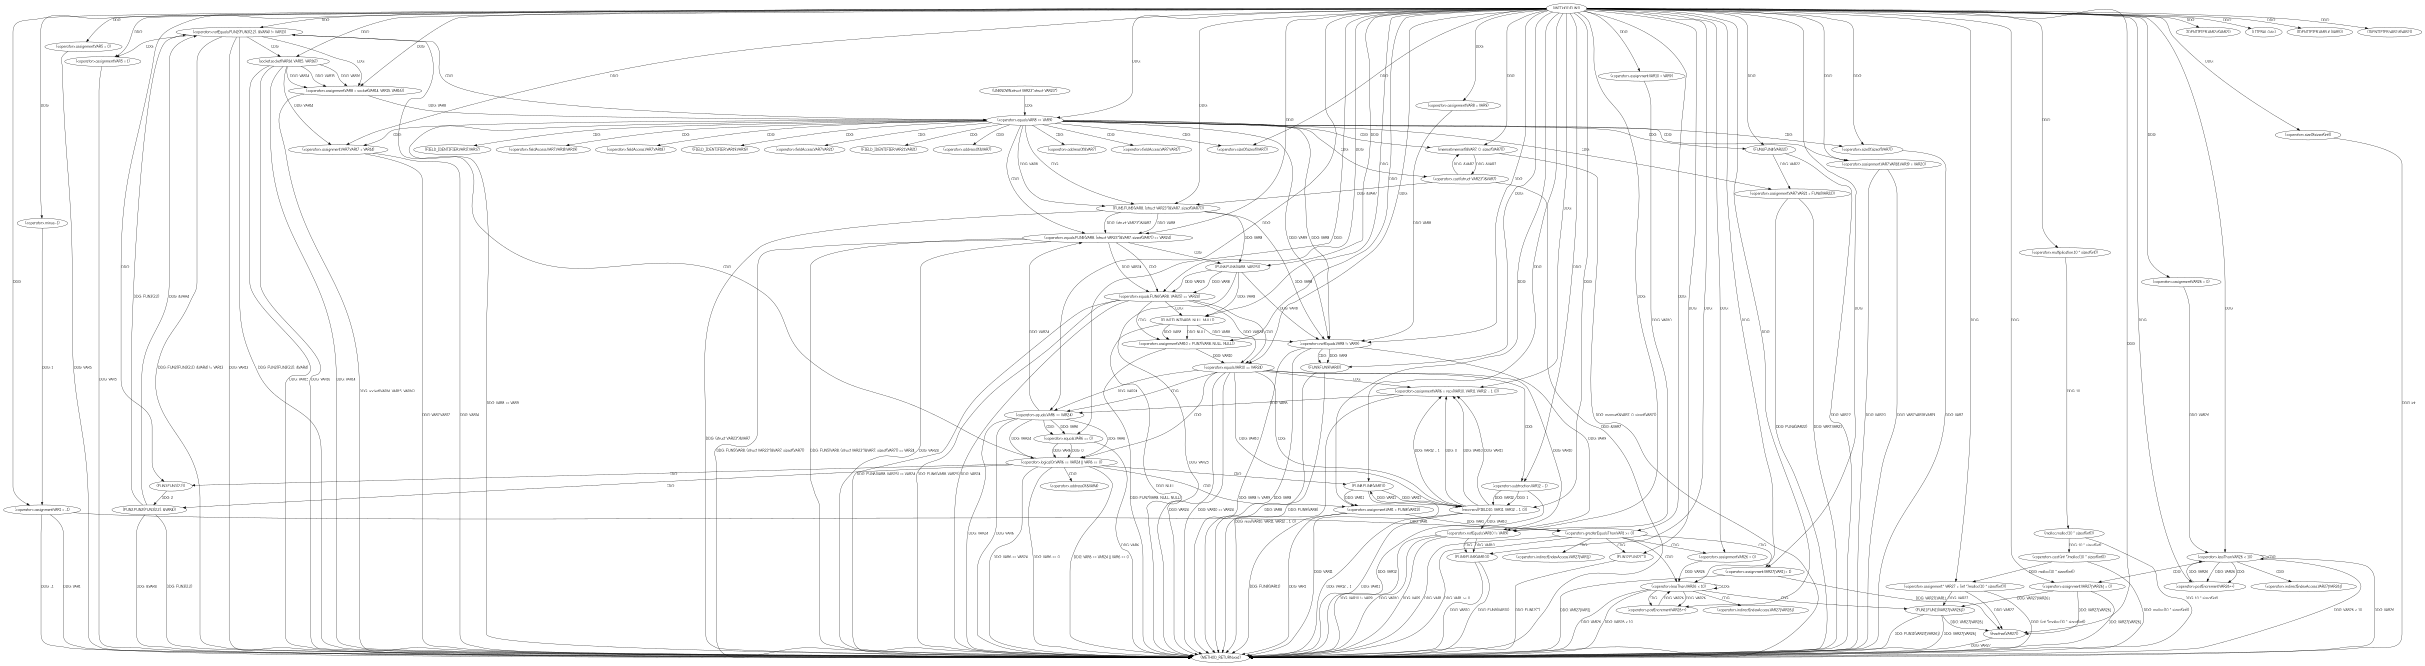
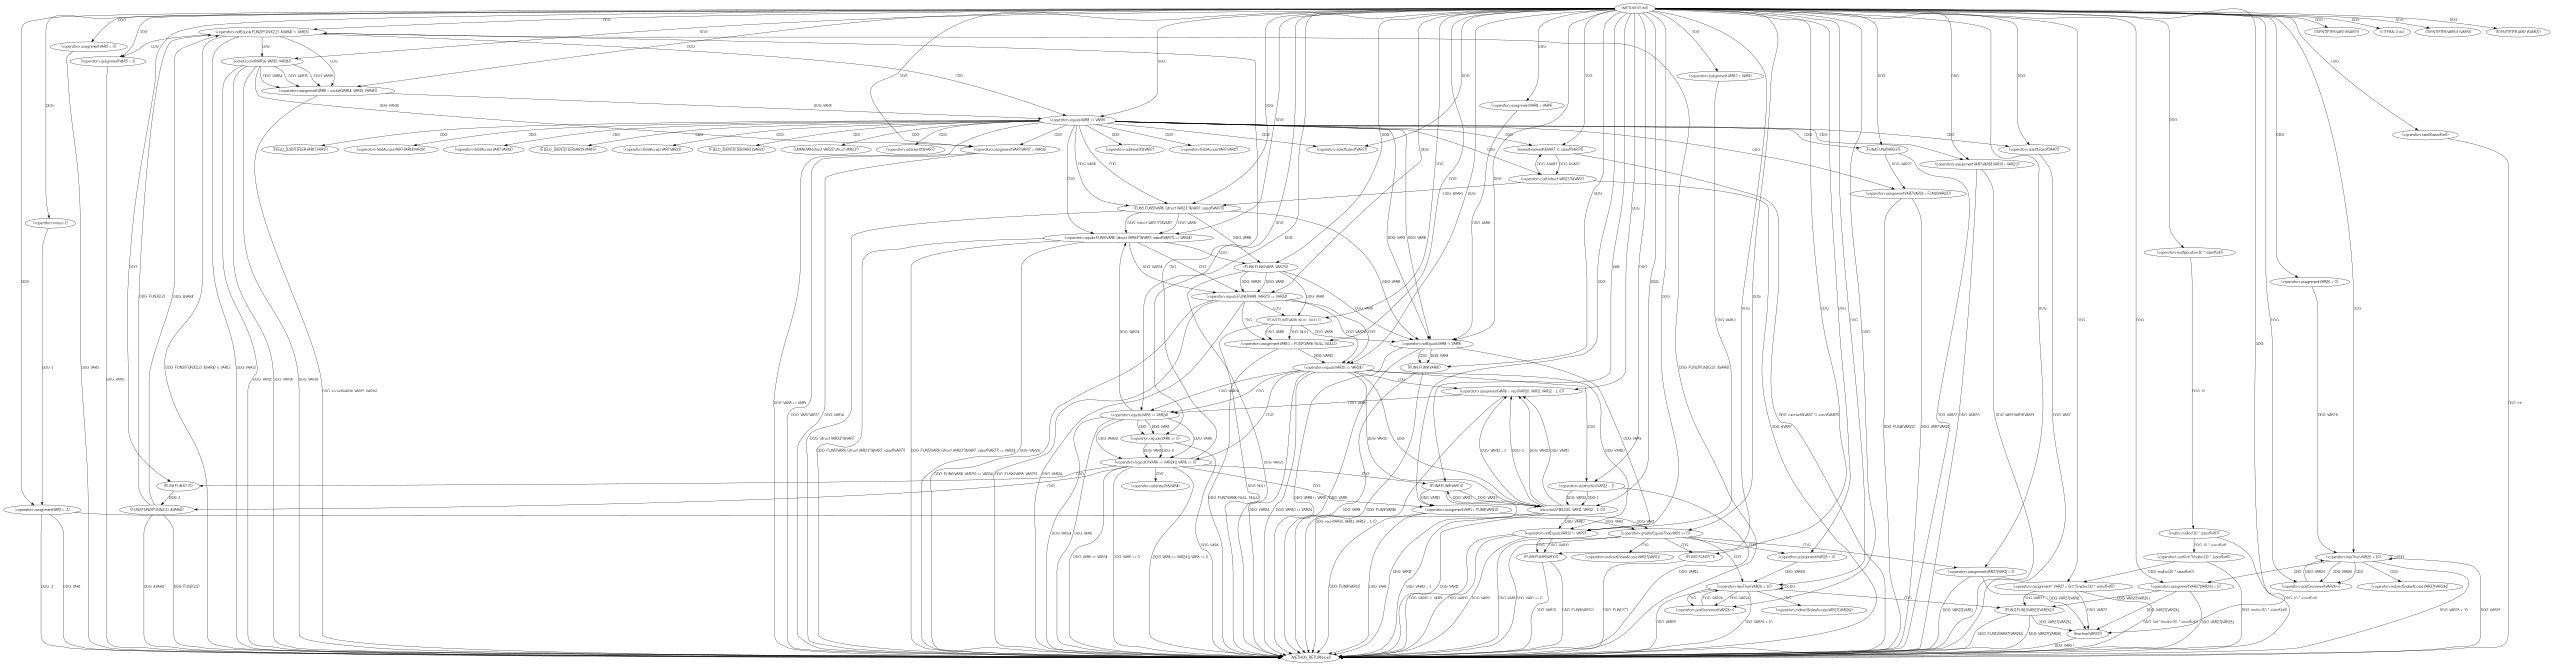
edge "(UNKNOWN,struct VAR23*,struct VAR23*)" -> "(<operator>.equals,VAR8 == VAR9)": reversed
edge "(METHOD,FUN1)" -> "(FUN8,FUN8(VAR11))": label "DDG: " -> "VAR: "
